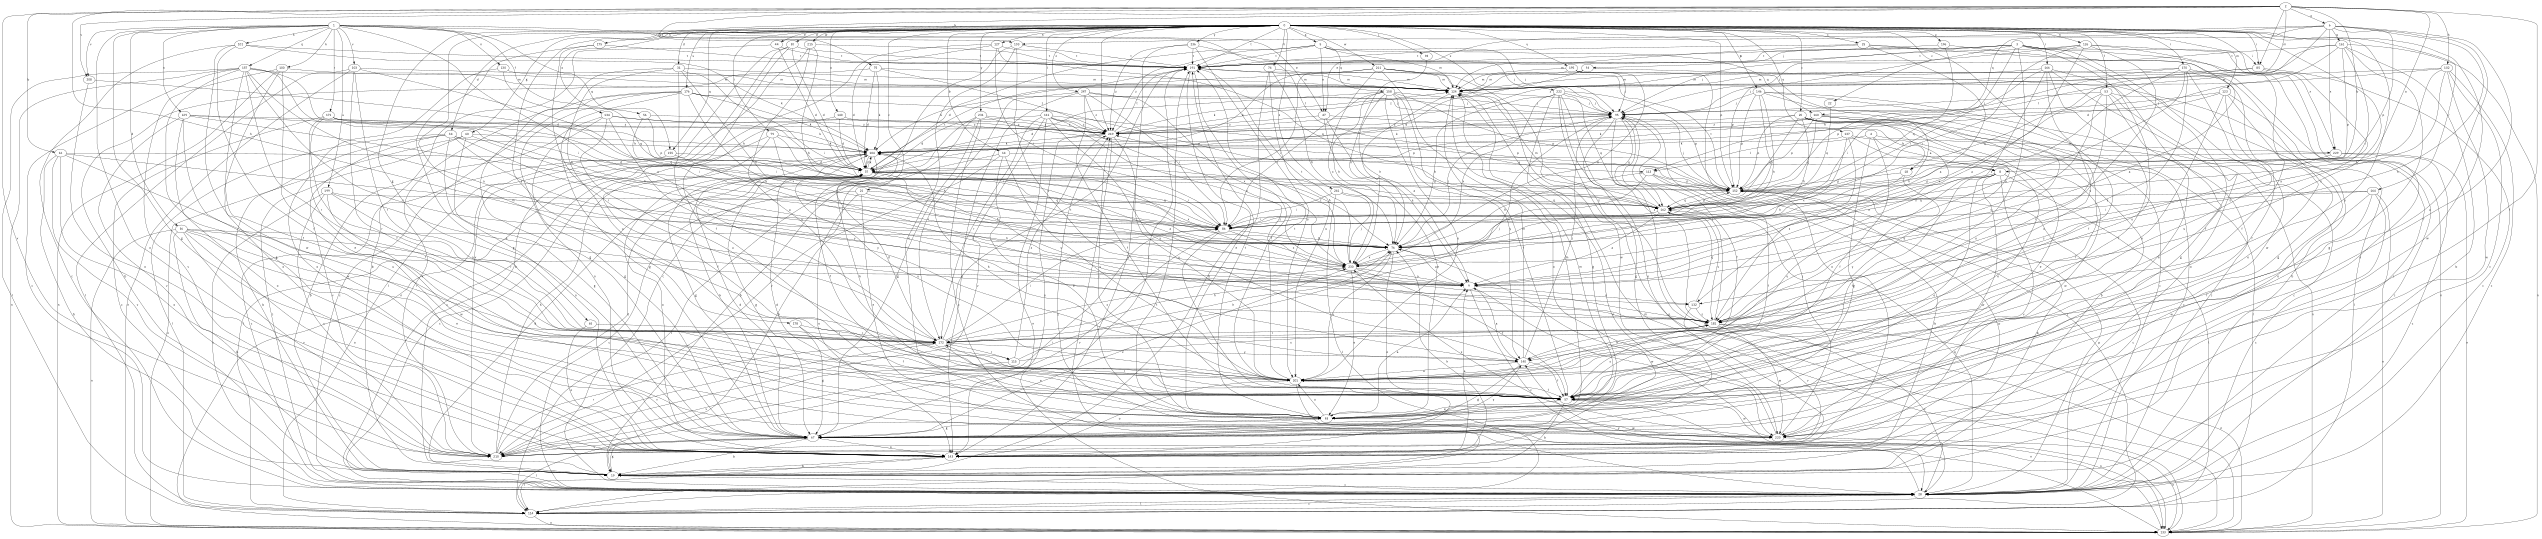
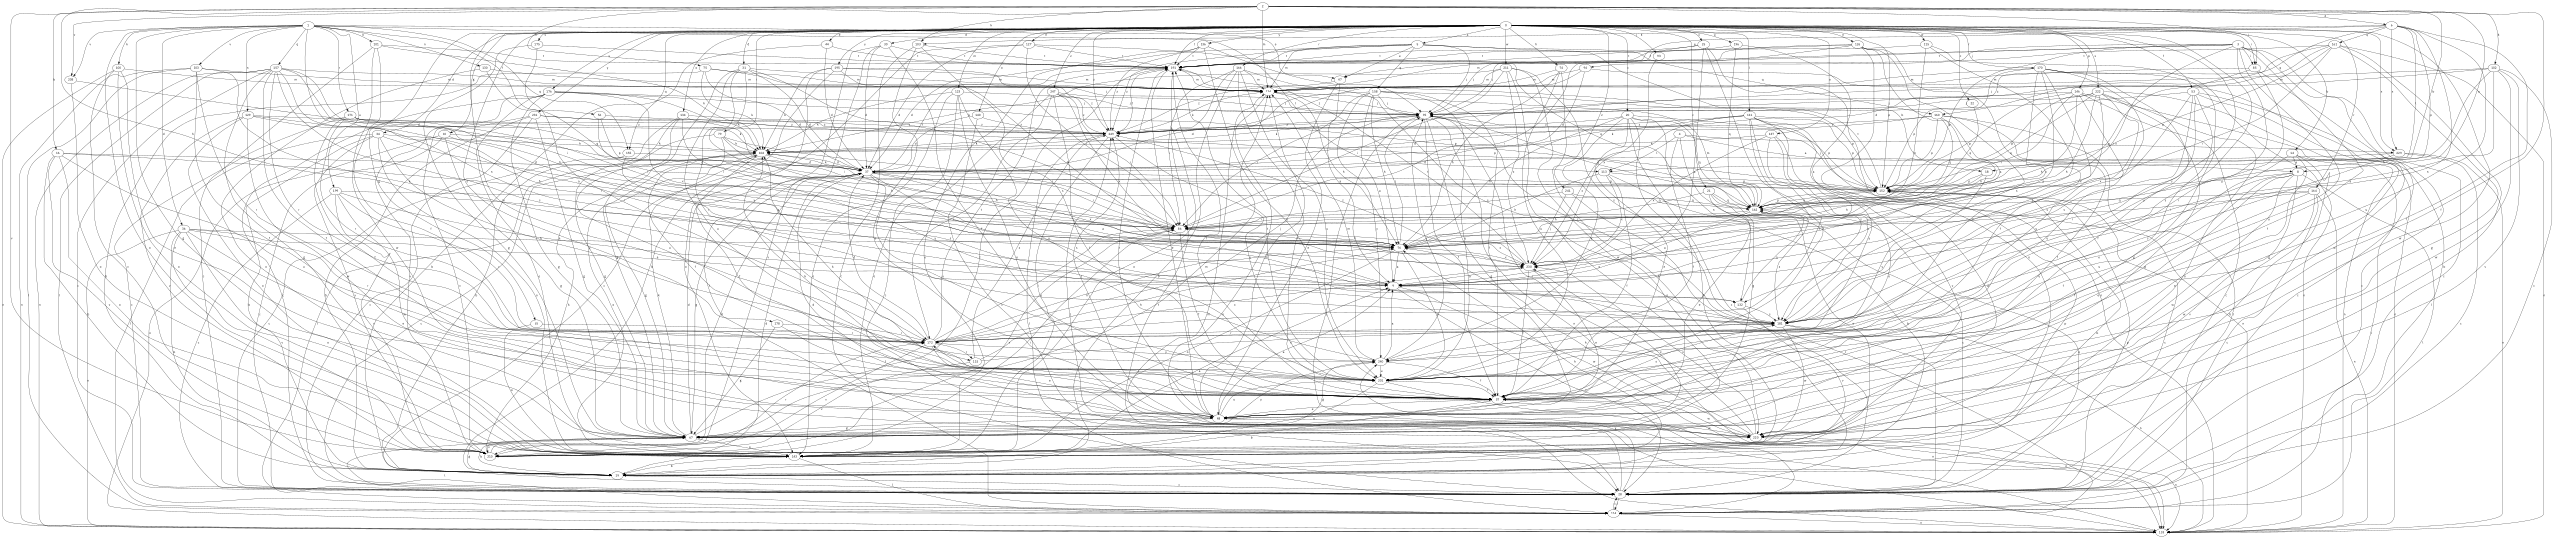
edge "31" -> "37": added, label "d"
edge "47" -> "18": now "5" -> "18"
